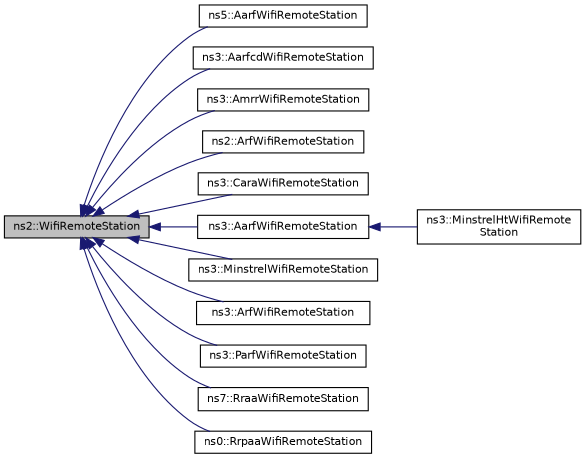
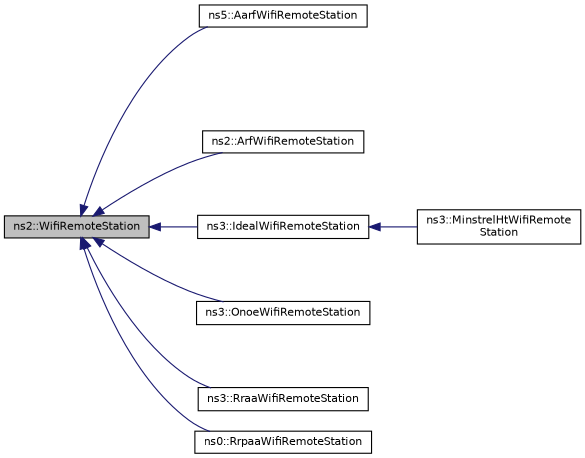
node "ns3::AarfcdWifiRemoteStation": removed
node "ns3::AmrrWifiRemoteStation": removed
node "ns3::CaraWifiRemoteStation": removed
node "ns3::AarfWifiRemoteStation": label "ns3::AarfWifiRemoteStation" -> "ns3::IdealWifiRemoteStation"
node "ns3::MinstrelWifiRemoteStation": removed
node "ns3::ArfWifiRemoteStation": label "ns3::ArfWifiRemoteStation" -> "ns3::OnoeWifiRemoteStation"
node "ns3::ParfWifiRemoteStation": removed
node "ns7::RraaWifiRemoteStation": label "ns7::RraaWifiRemoteStation" -> "ns3::RraaWifiRemoteStation"
